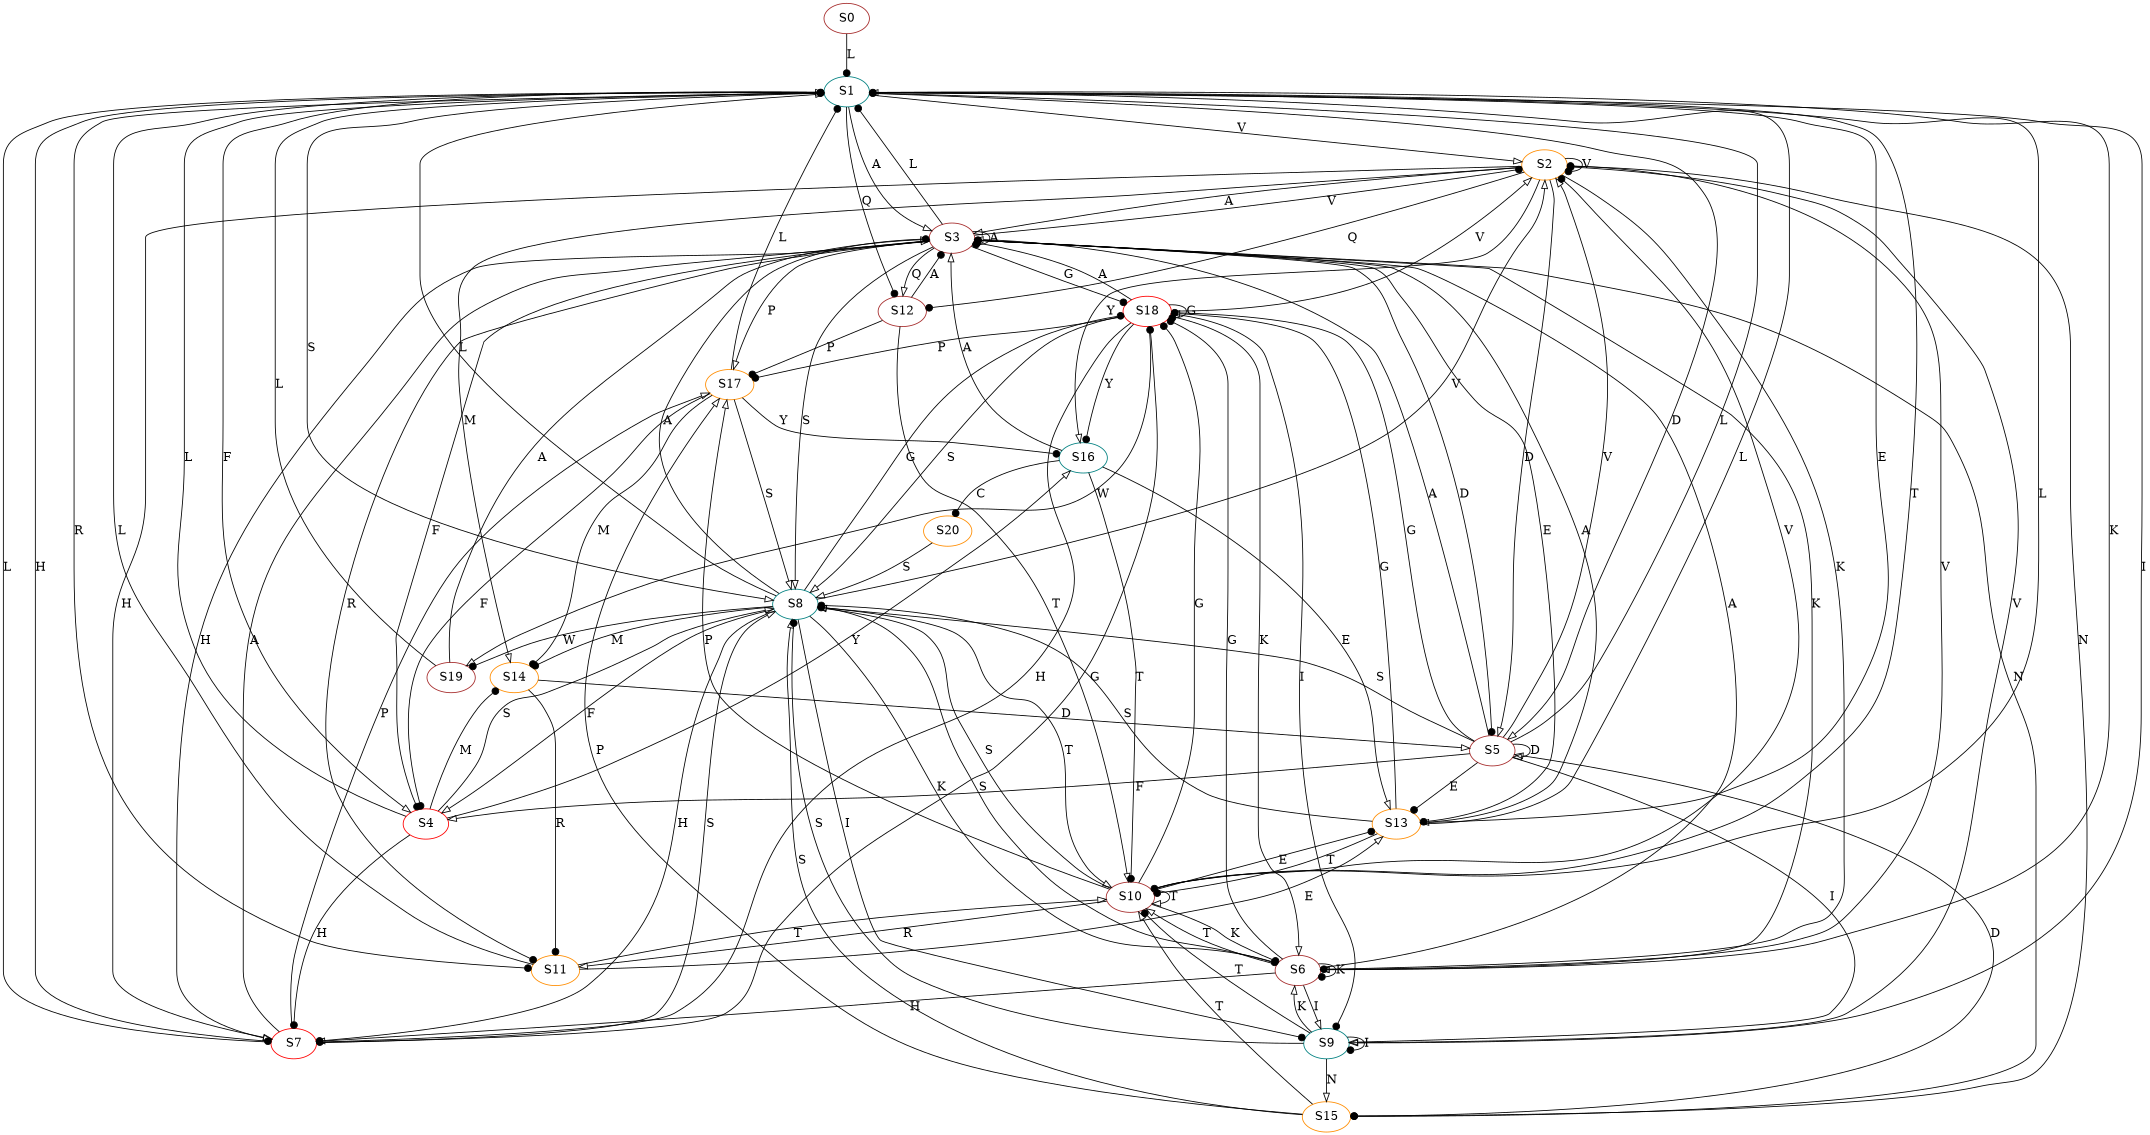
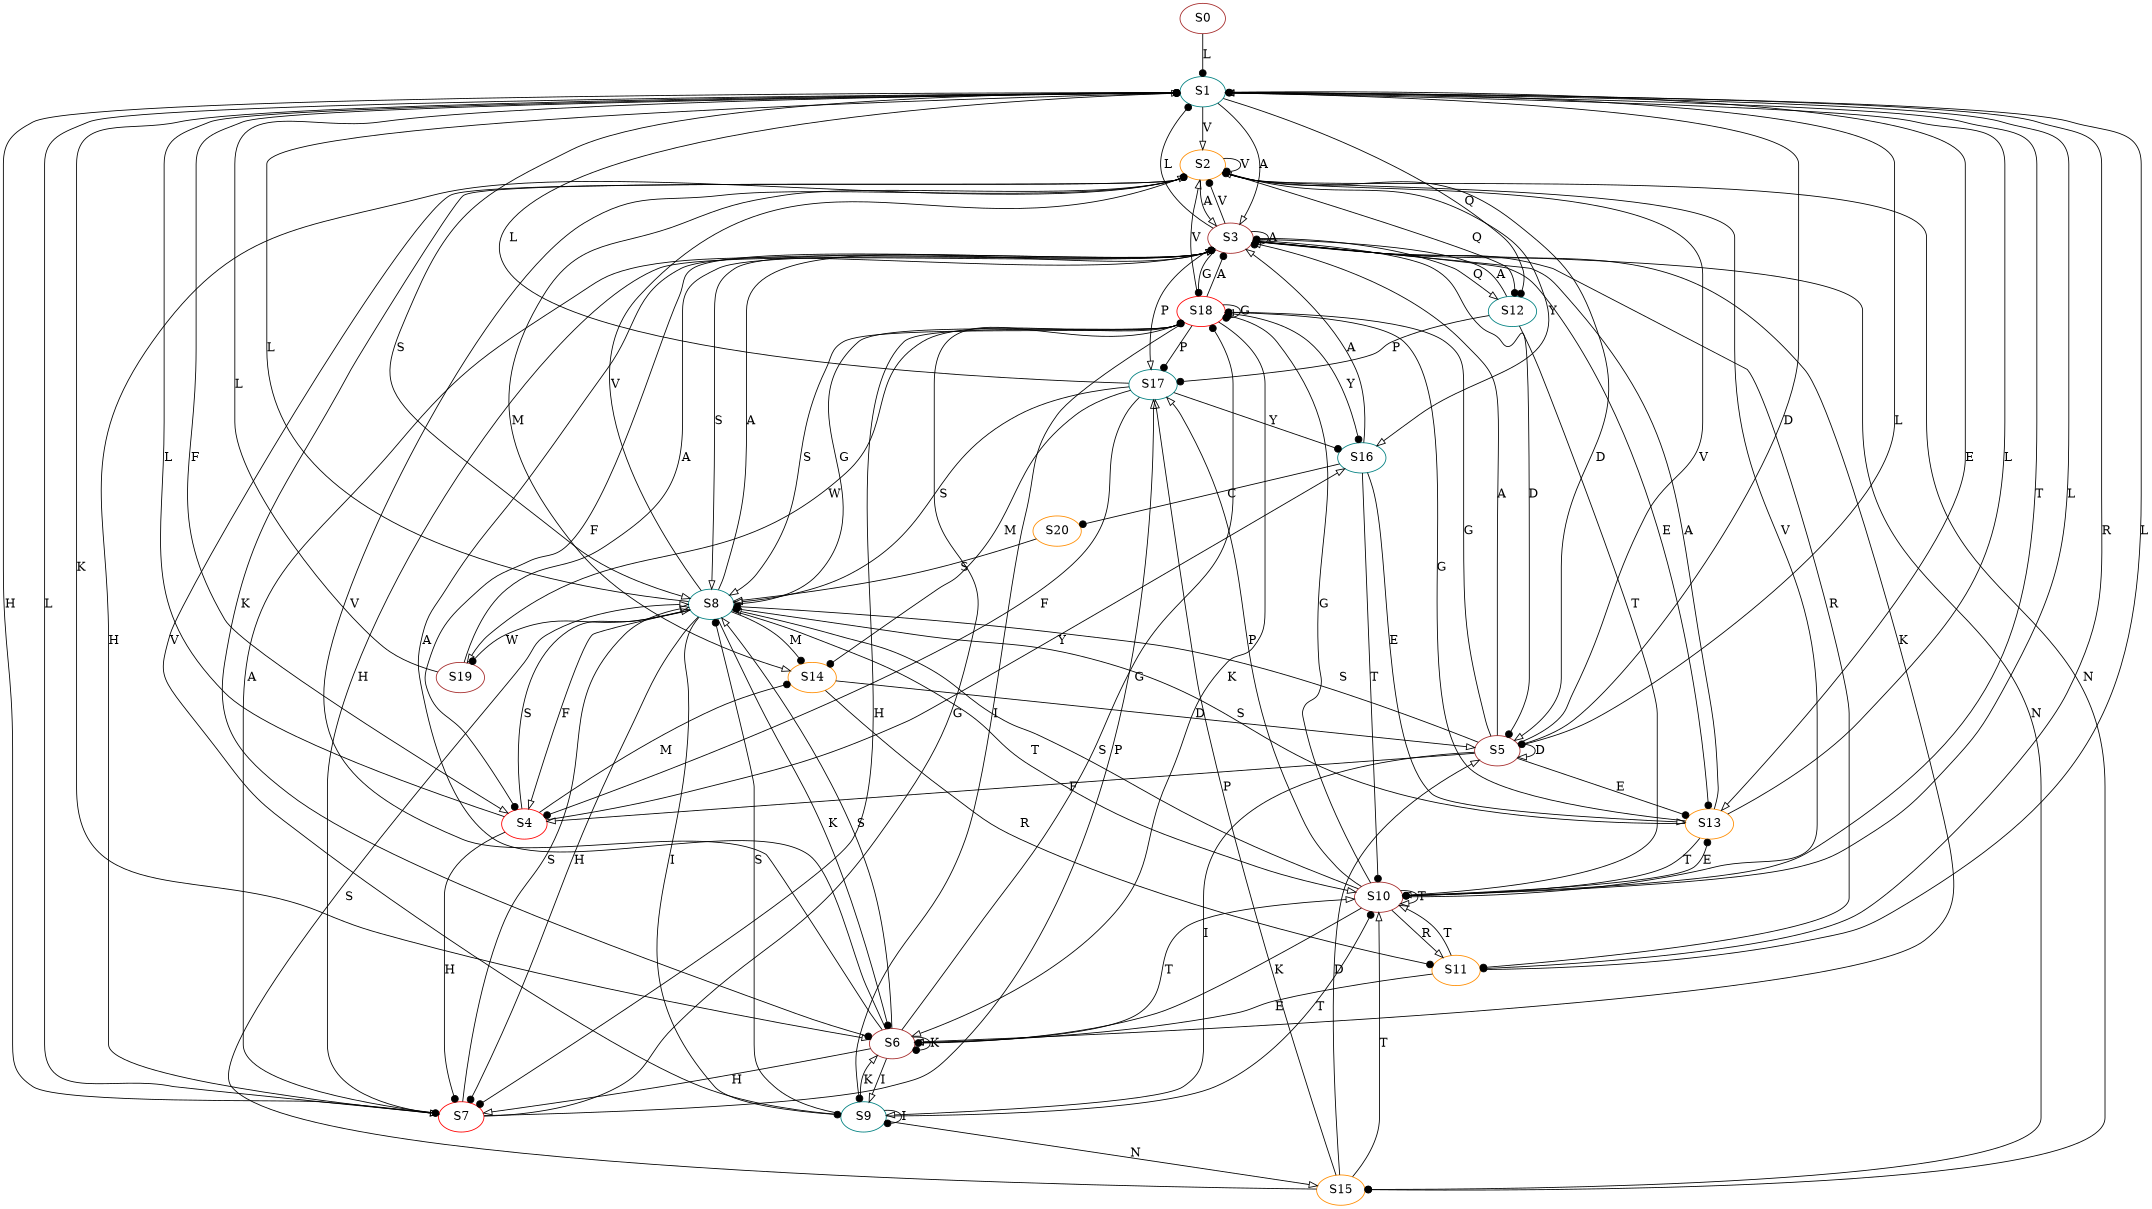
edge "S1" -> "S5": arrowhead onormal -> dot
edge "S1" -> "S9": removed, label "I"
node "S12": color brown -> teal
node "S17": color darkorange -> teal
edge "S11" -> "S13": now "S11" -> "S6"
